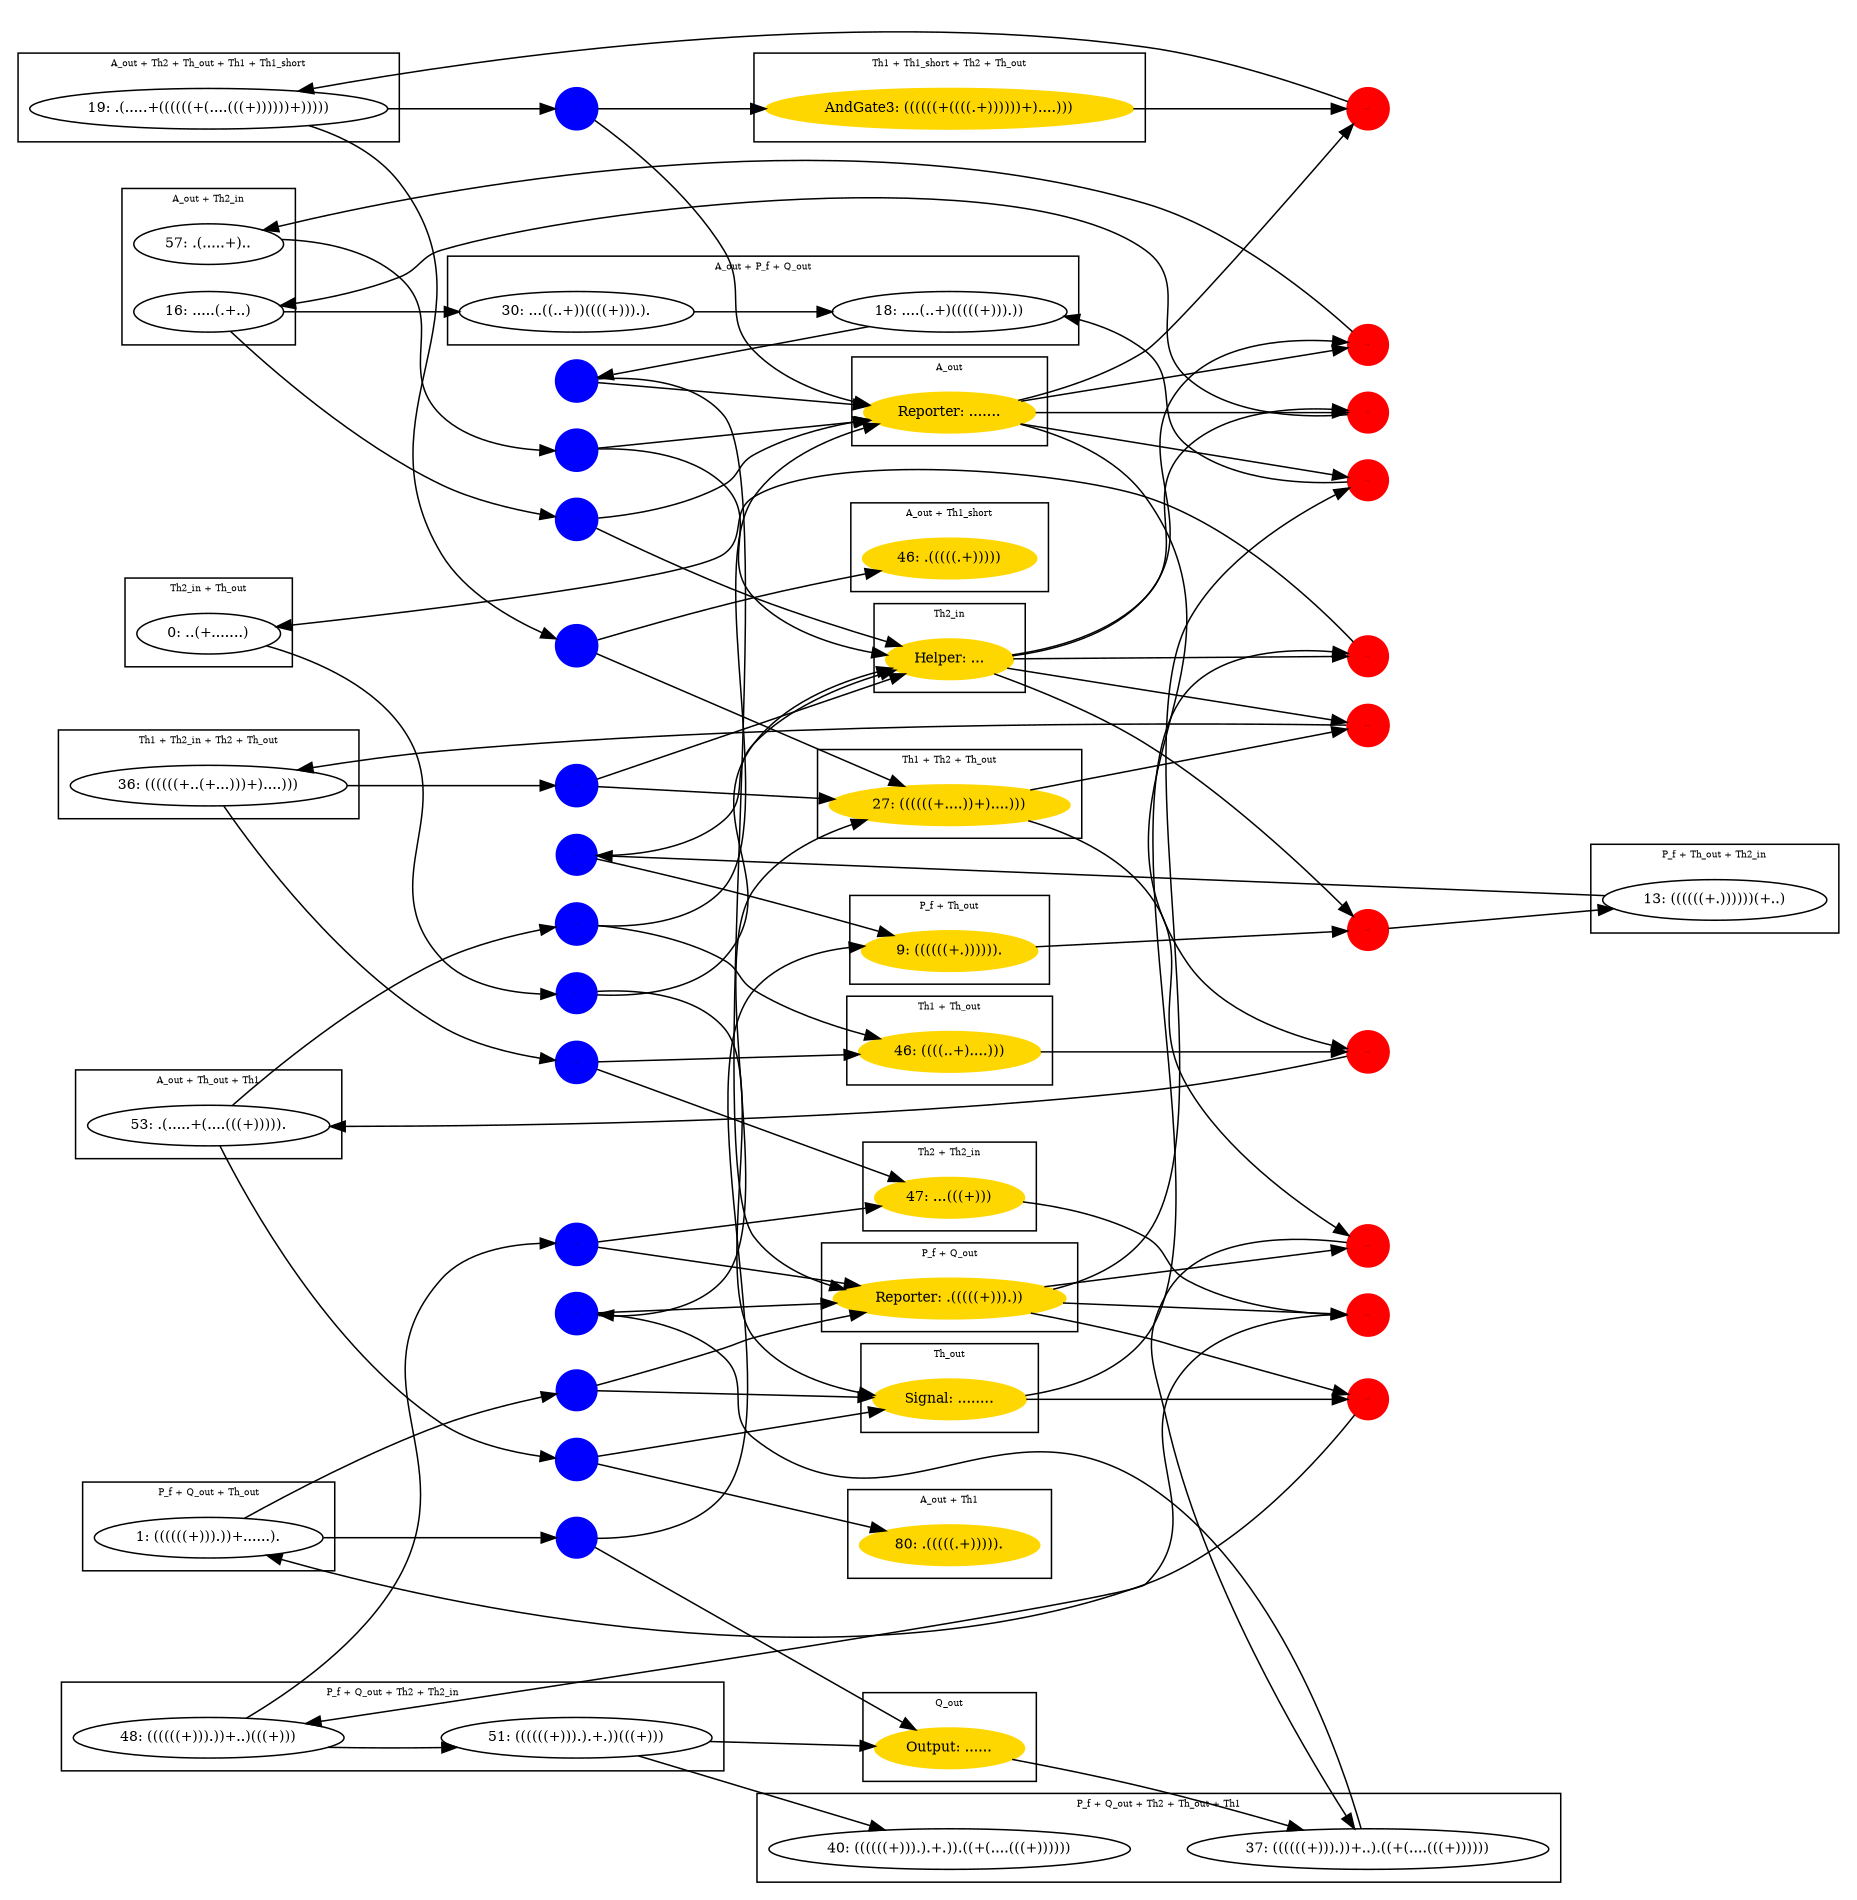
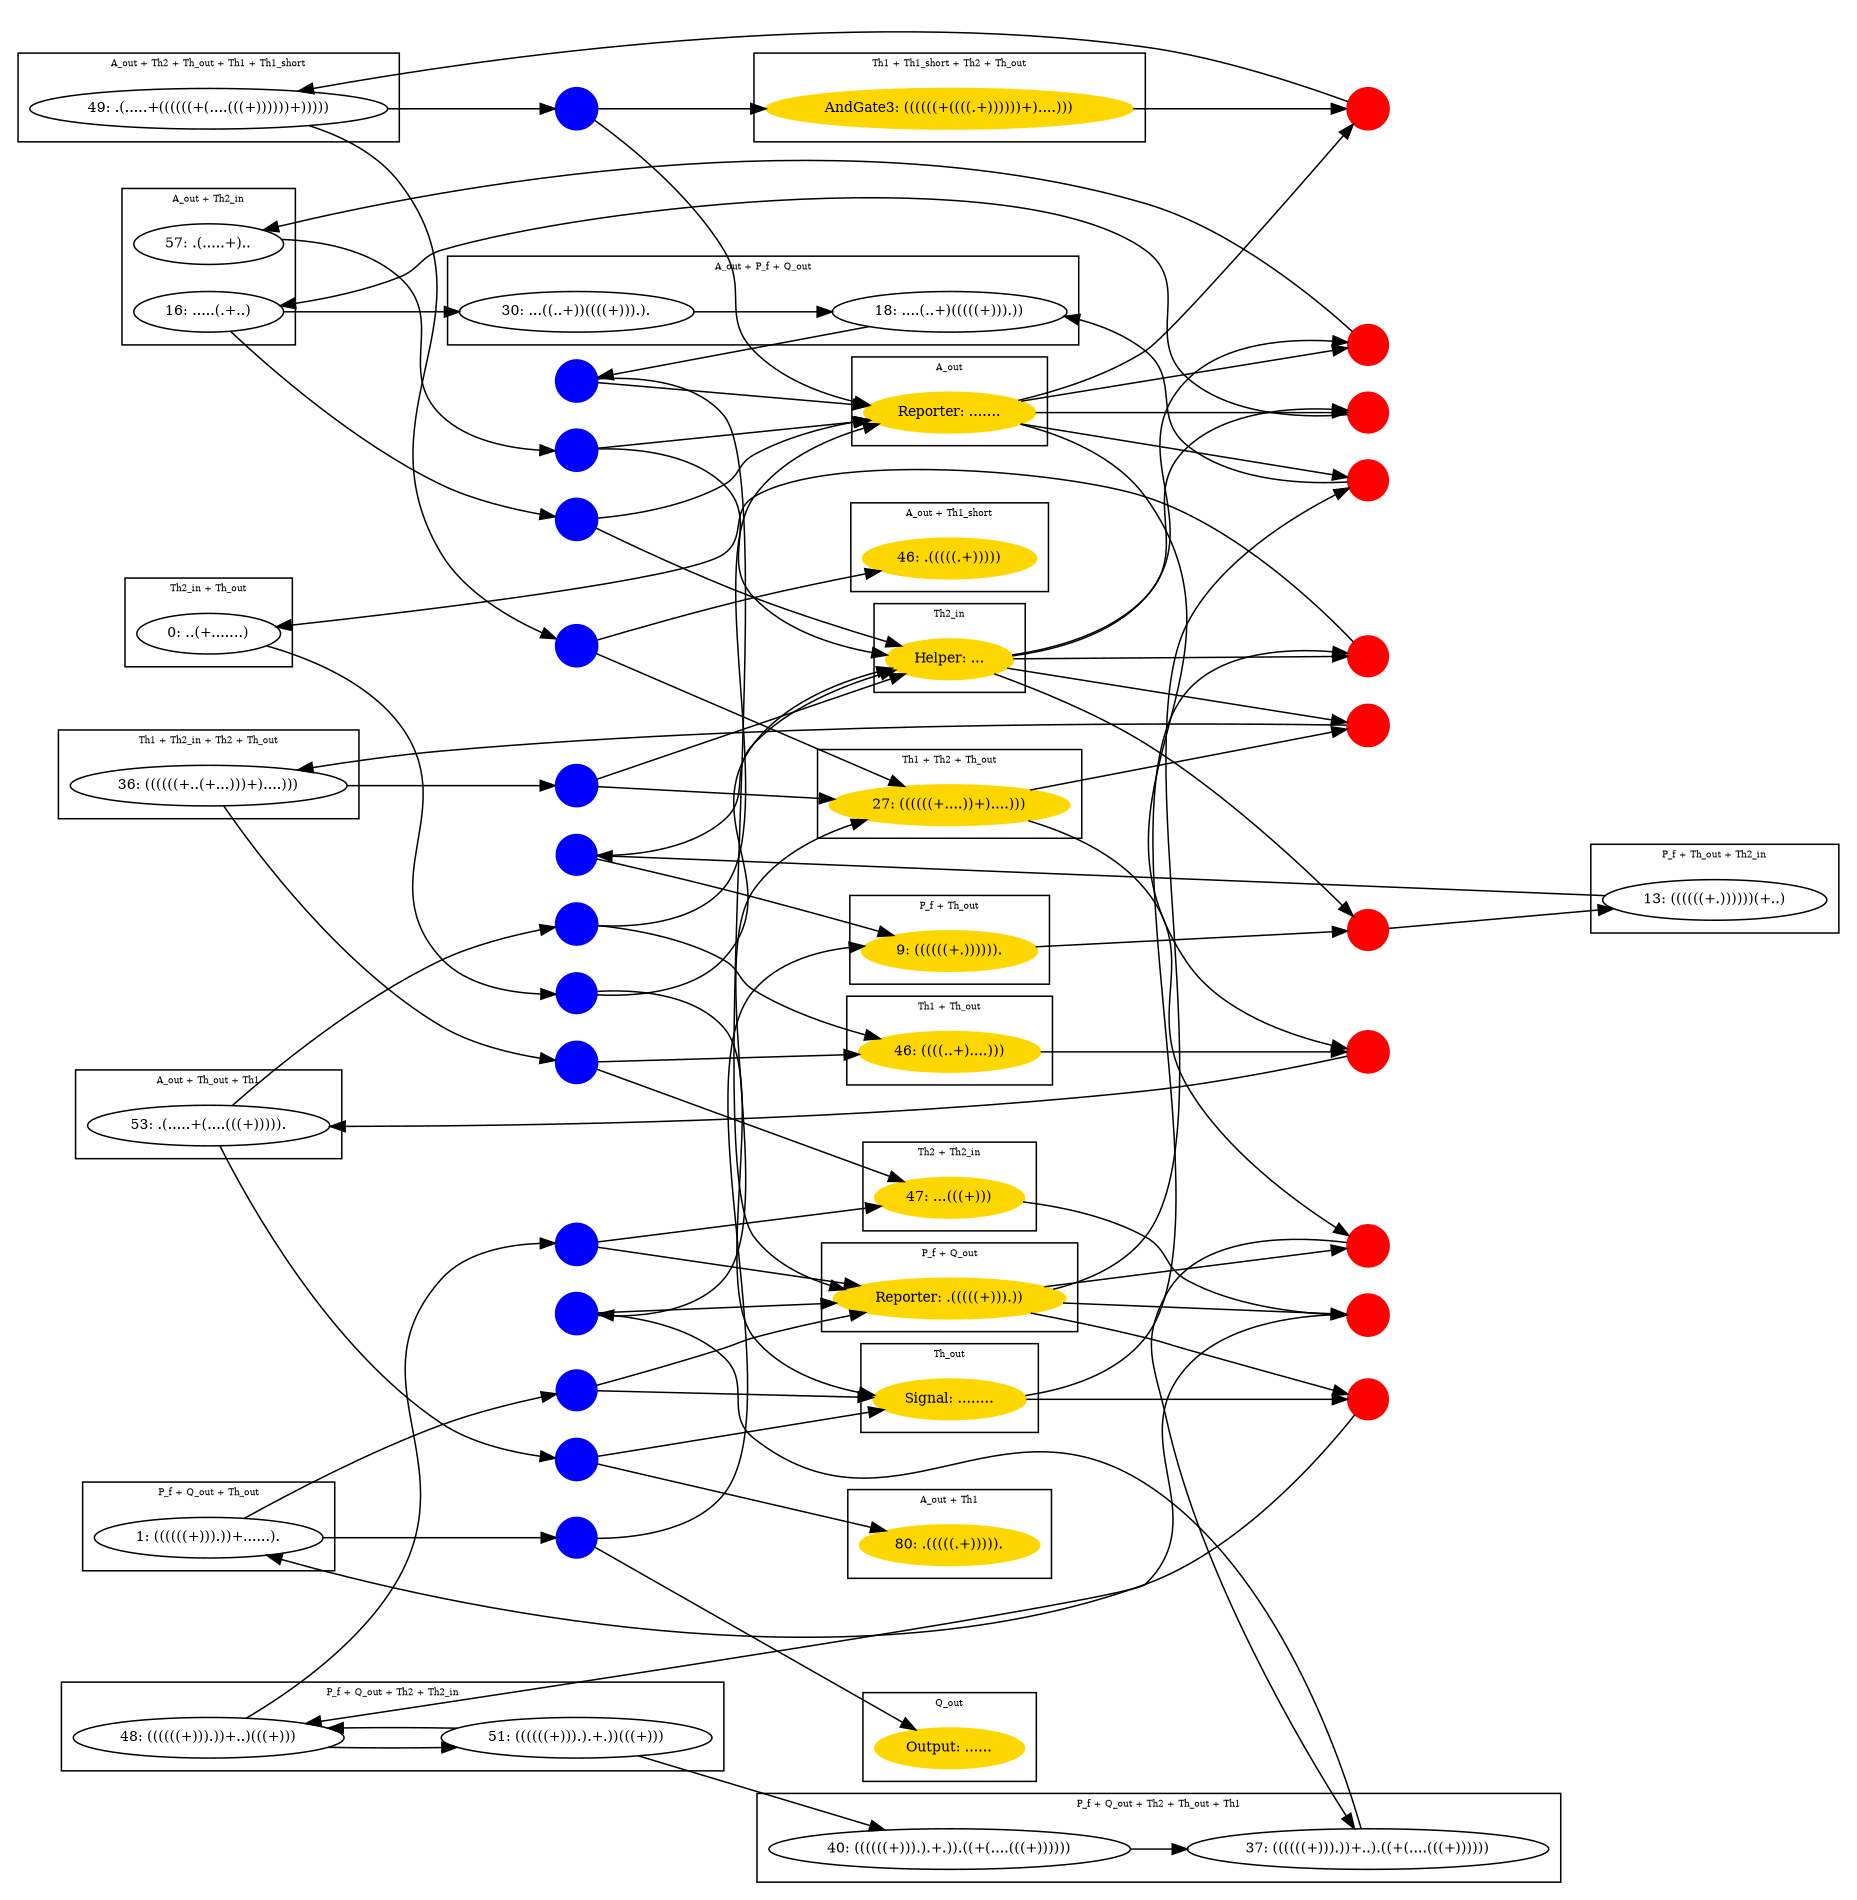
node "19: .(.....+((((((+(....(((+))))))+)))))": label "19: .(.....+((((((+(....(((+))))))+)))))" -> "49: .(.....+((((((+(....(((+))))))+)))))"
edge "51: ((((((+))).).+.))(((+)))" -> "Output: ......": now "51: ((((((+))).).+.))(((+)))" -> "48: ((((((+))).))+..)(((+)))"
edge "Output: ......" -> "37: ((((((+))).))+..).((+(....(((+))))))": now "40: ((((((+))).).+.)).((+(....(((+))))))" -> "37: ((((((+))).))+..).((+(....(((+))))))"
